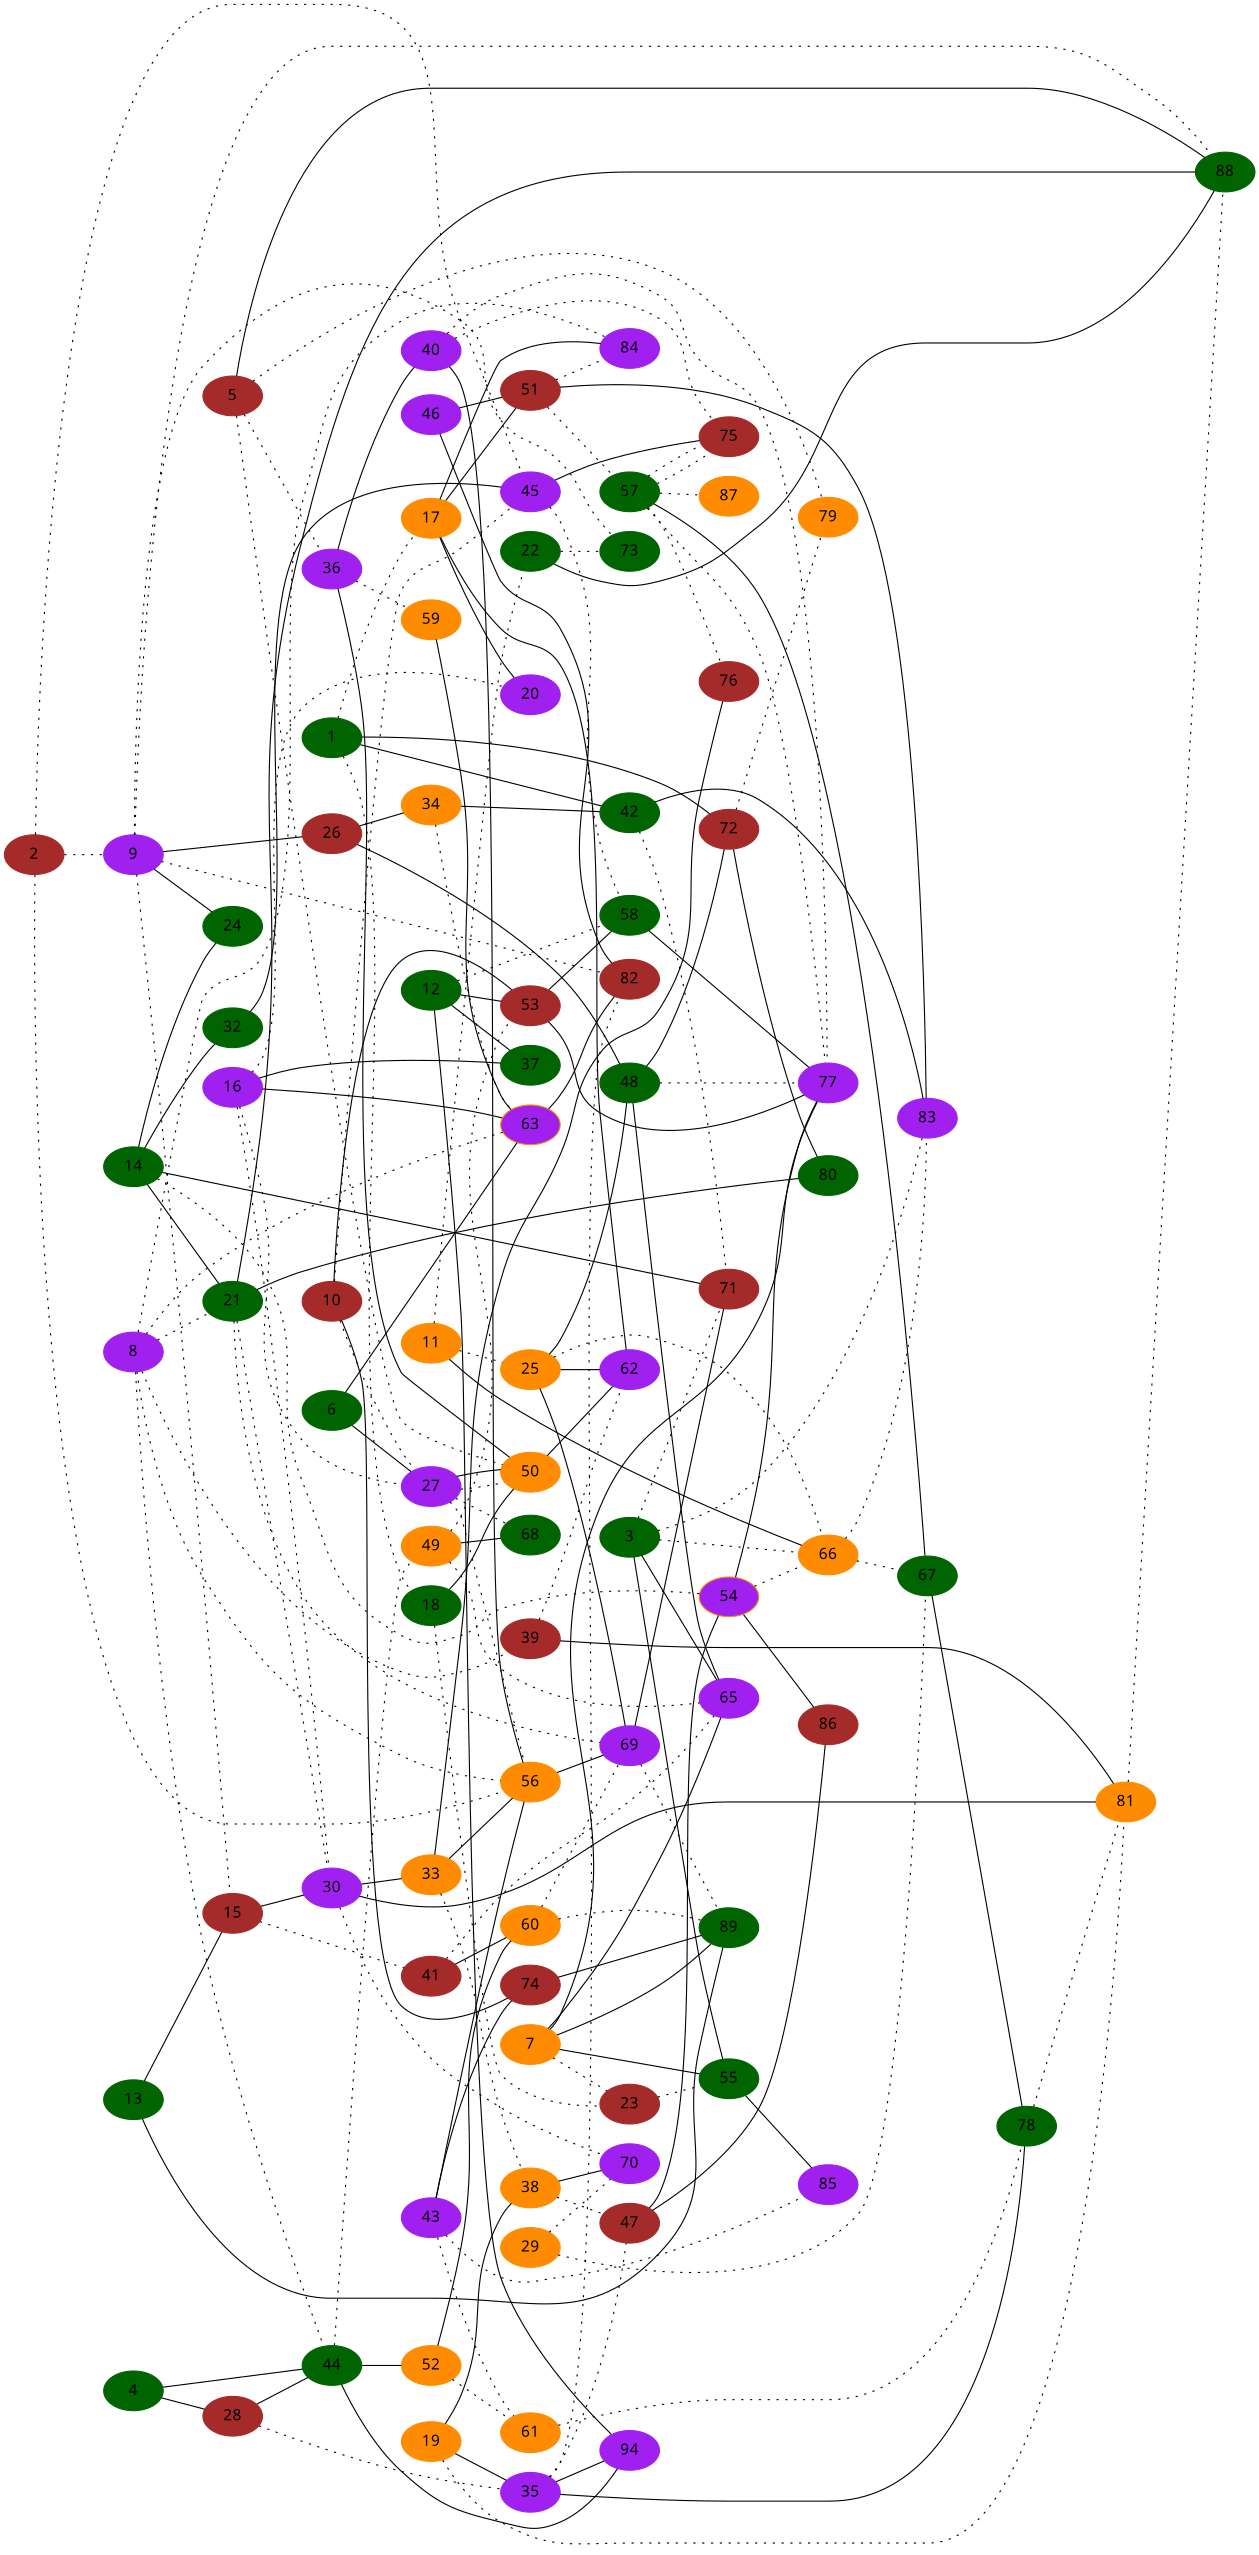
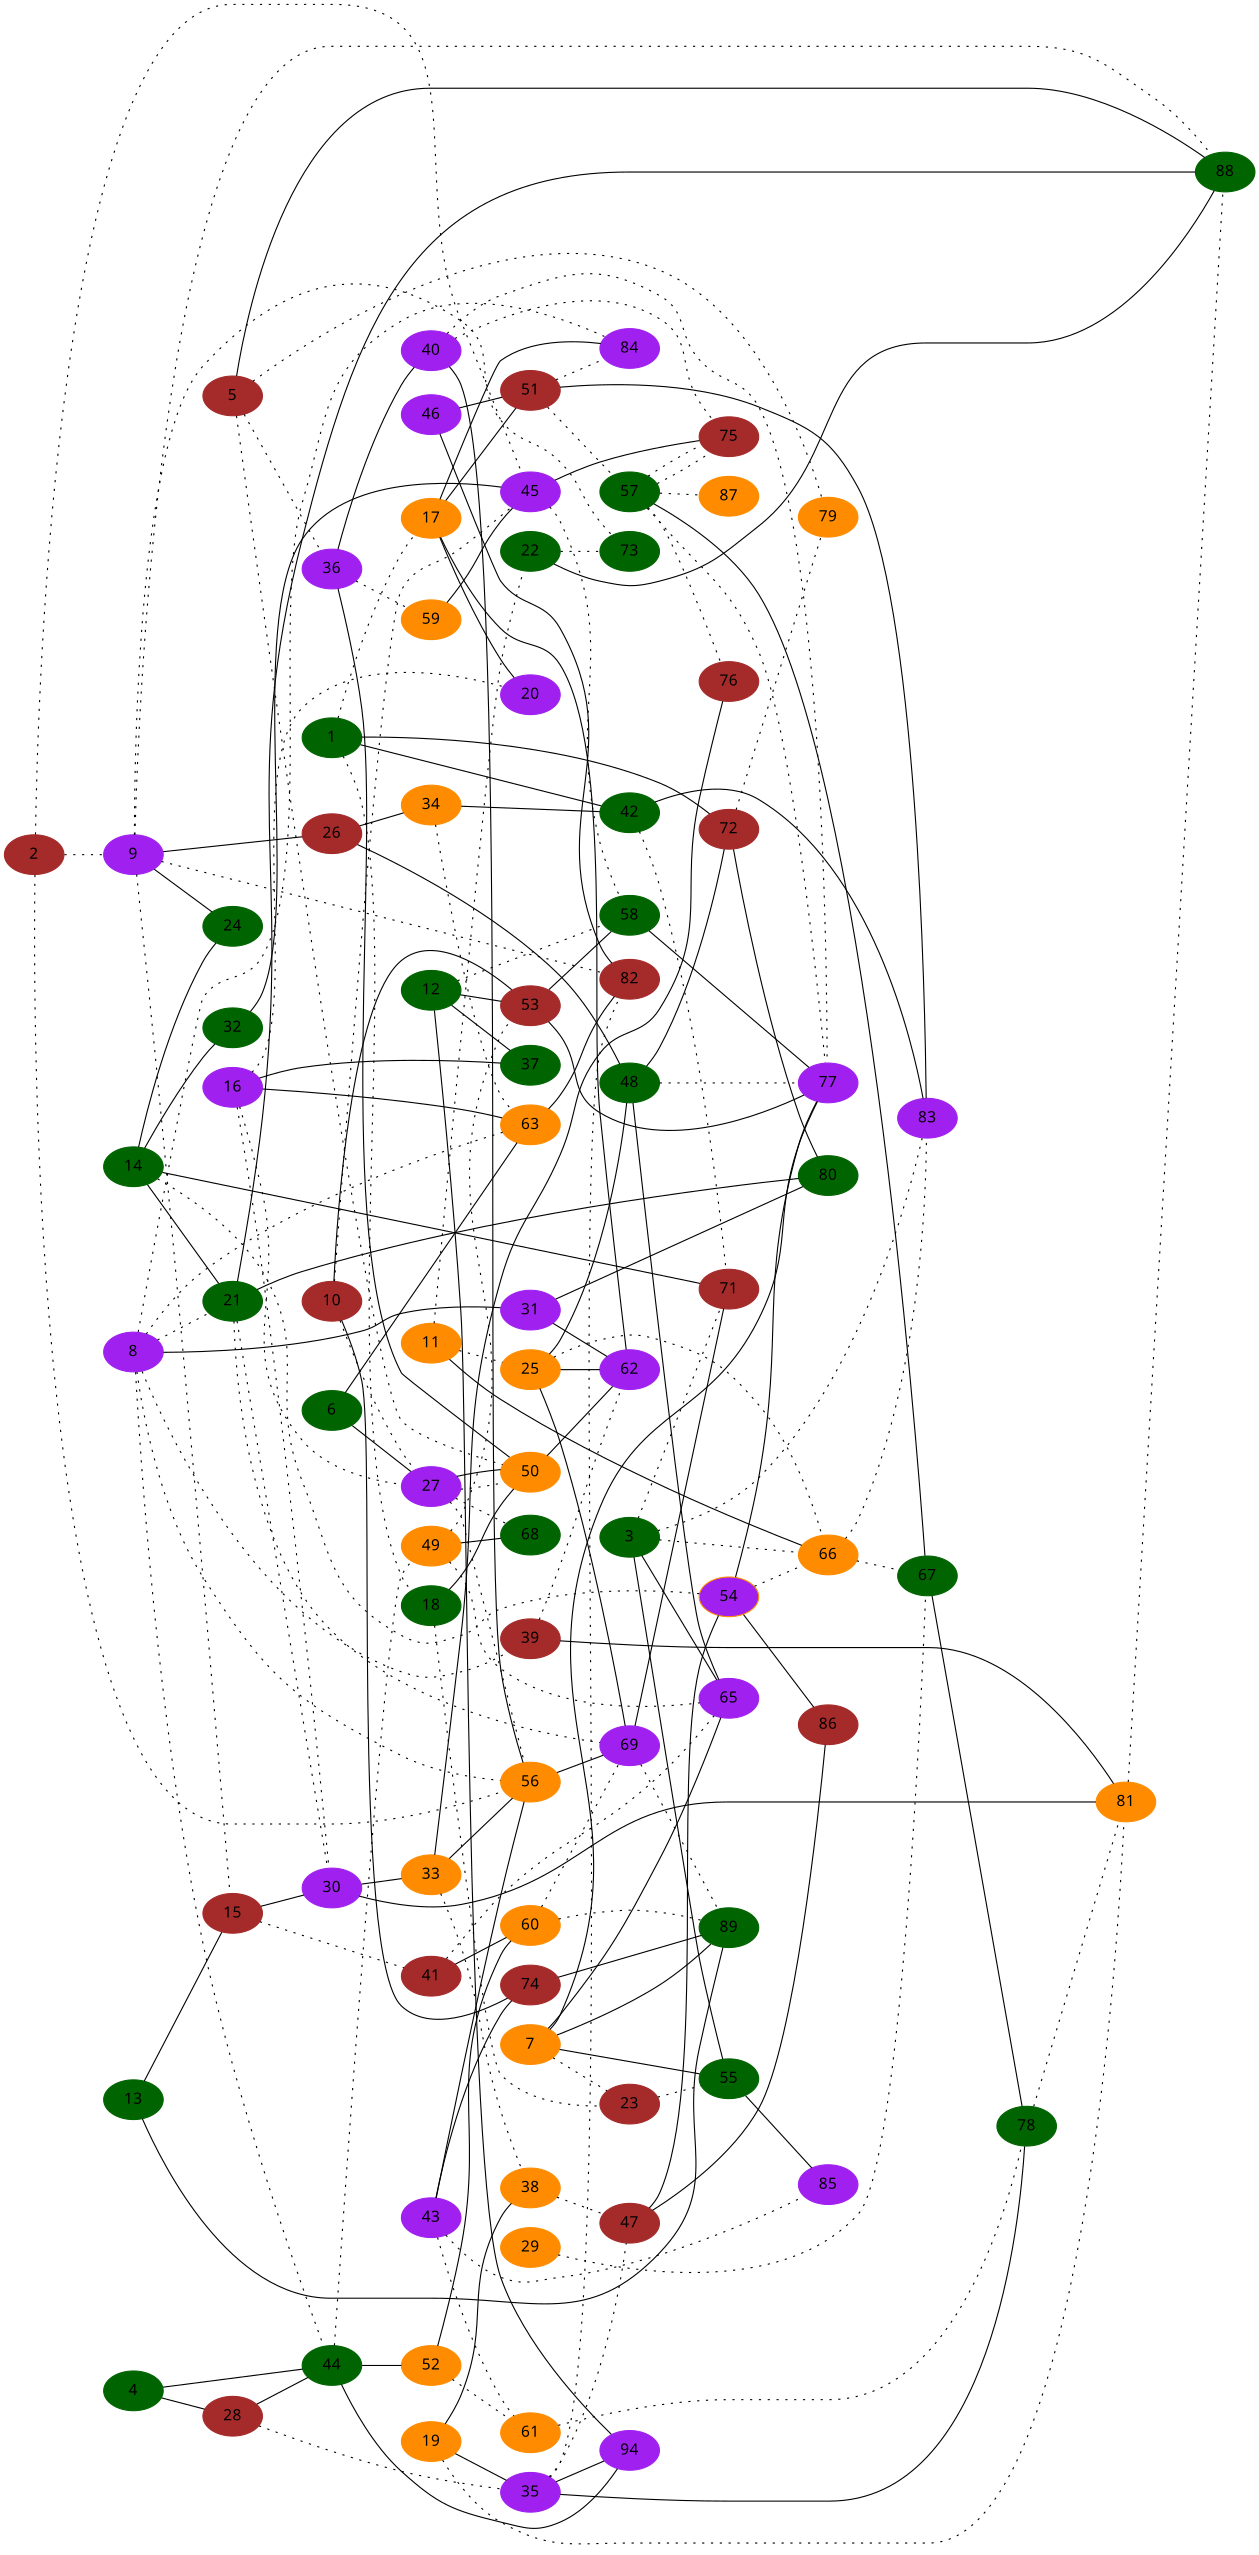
edge "59" -- "63": now "59" -- "45"
node "63": fillcolor purple -> darkorange
node "31": added
node "70": removed
